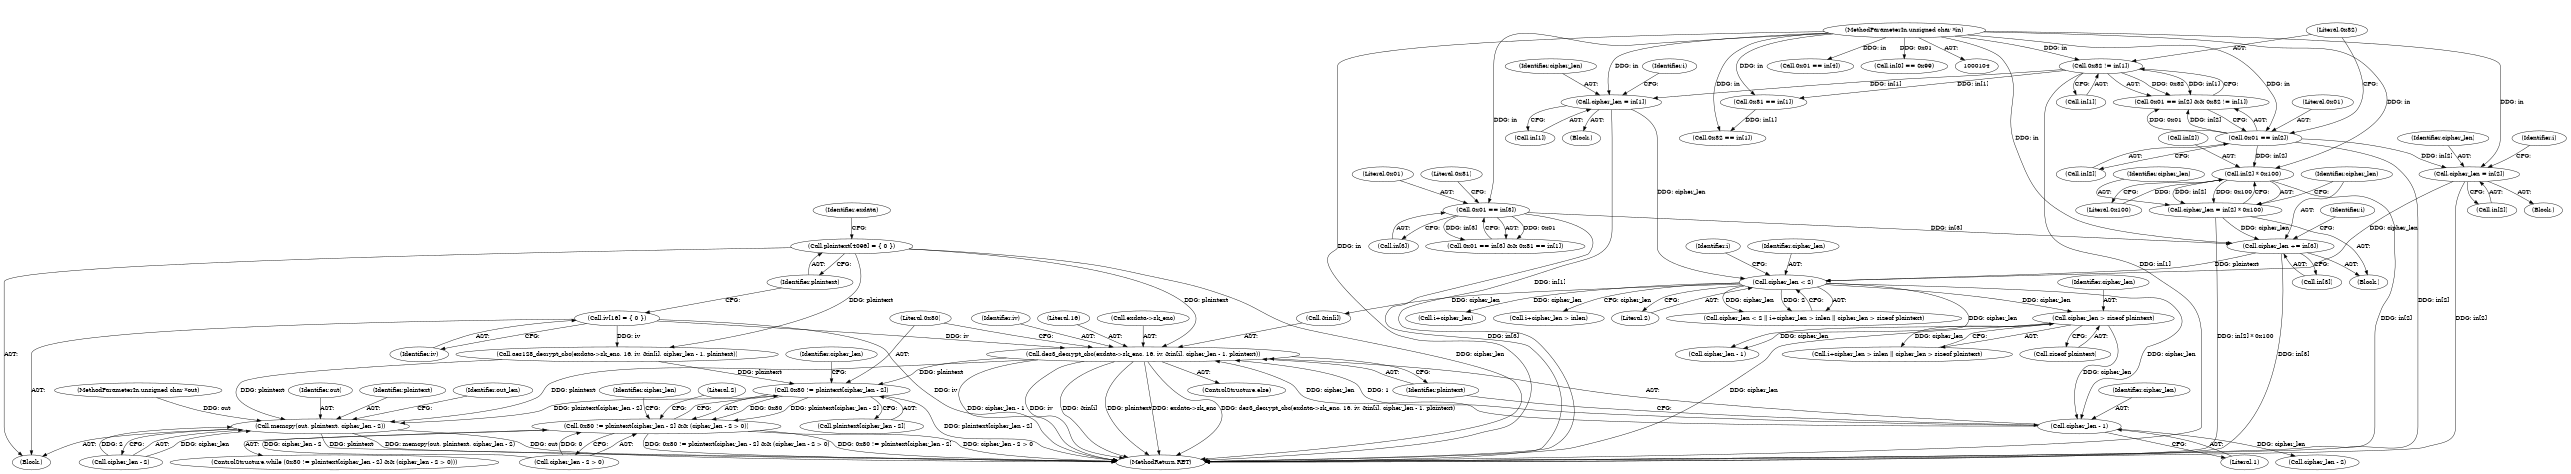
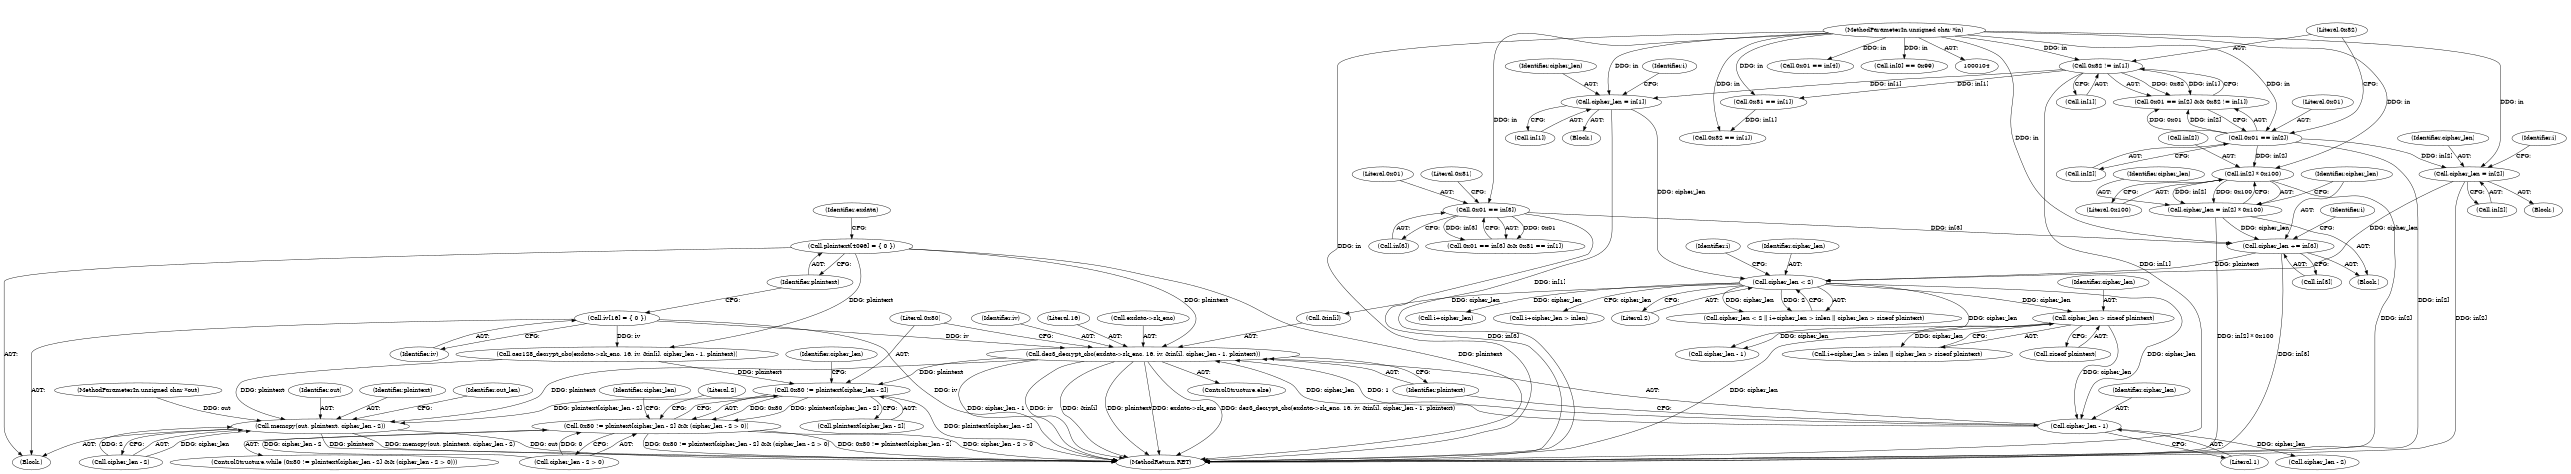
edge "(MethodParameterIn,unsigned char *in)" -> "(Call,in[0] == 0x99)": label "DDG: 0x01" -> "DDG: in"
edge "(Literal,0x100)" -> "(Call,in[2] * 0x100)": label "DDG: " -> "AST: "
edge "(Call,plaintext[4096] = { 0 })" -> "(MethodReturn,RET)": label "DDG: cipher_len" -> "DDG: plaintext"
